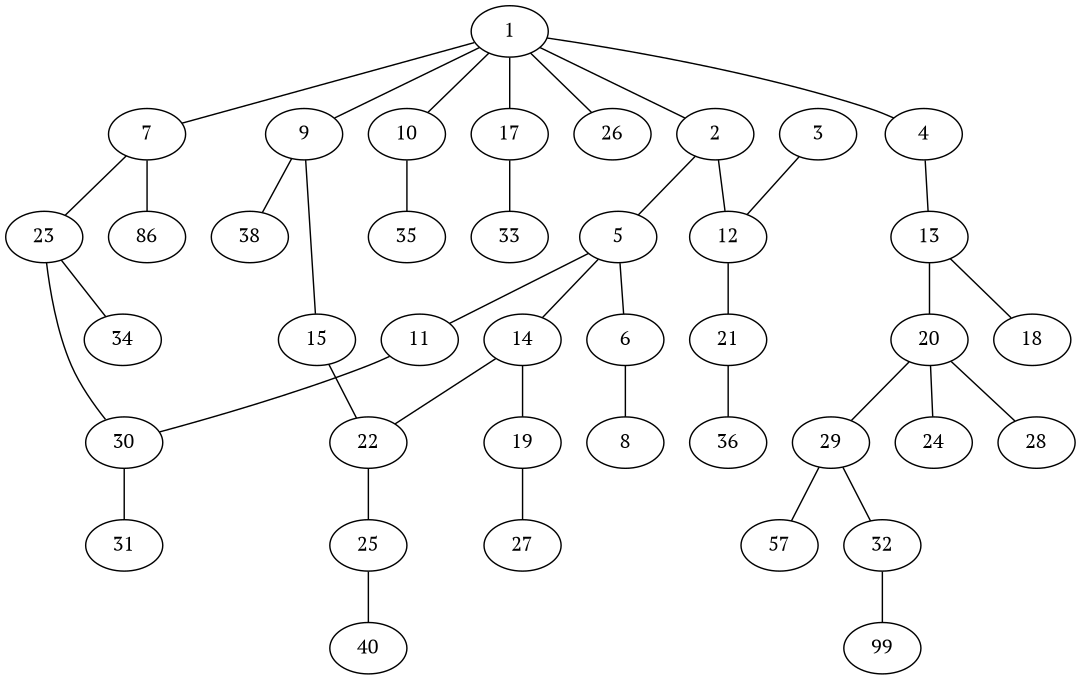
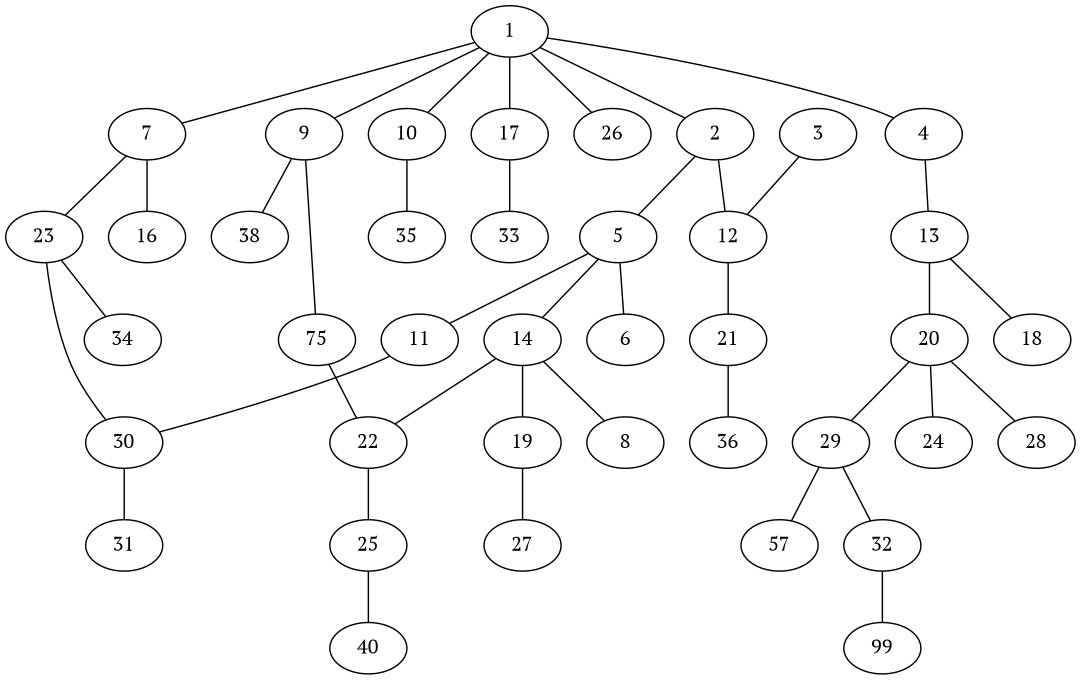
node "86": label "86" -> "16"
node "15": label "15" -> "75"
edge "6" -- "8": now "14" -- "8"
